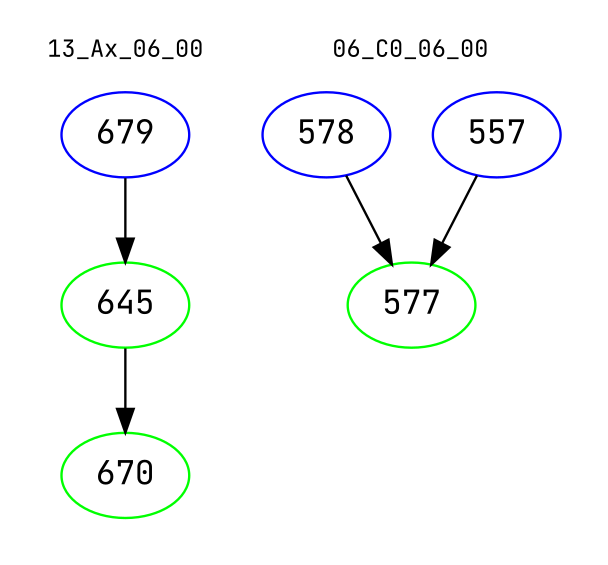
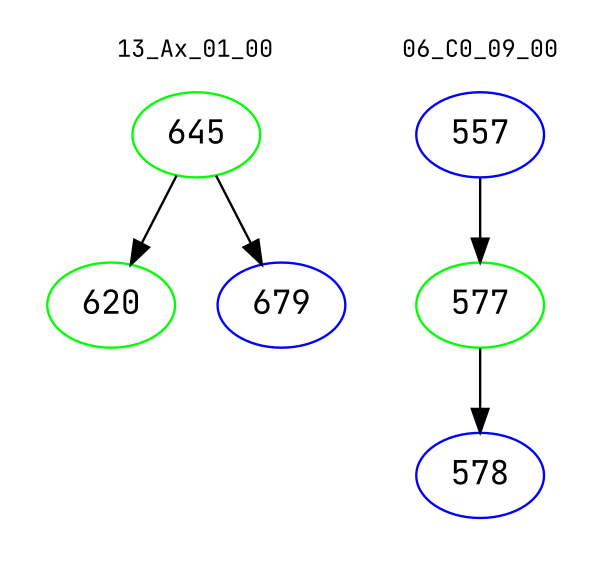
cluster "13_Ax_06_00": label "13_Ax_06_00" -> "13_Ax_01_00"
cluster "06_C0_06_00": label "06_C0_06_00" -> "06_C0_09_00"
edge "679" -> "645": reversed
edge "578" -> "577": reversed
node "670": label "670" -> "620"
